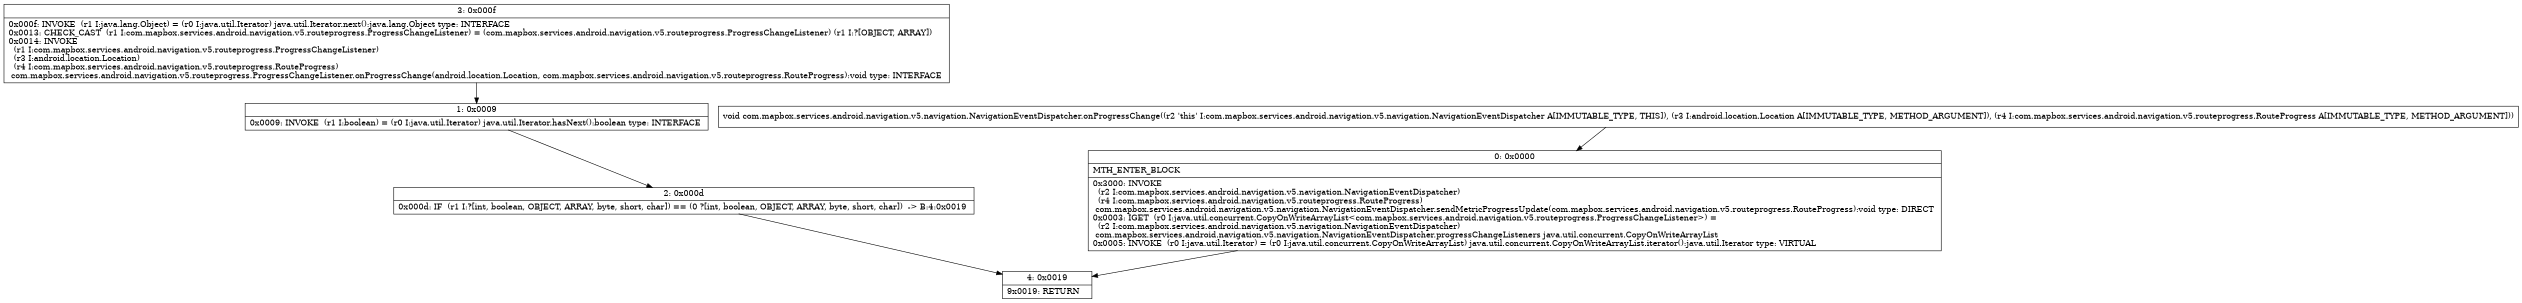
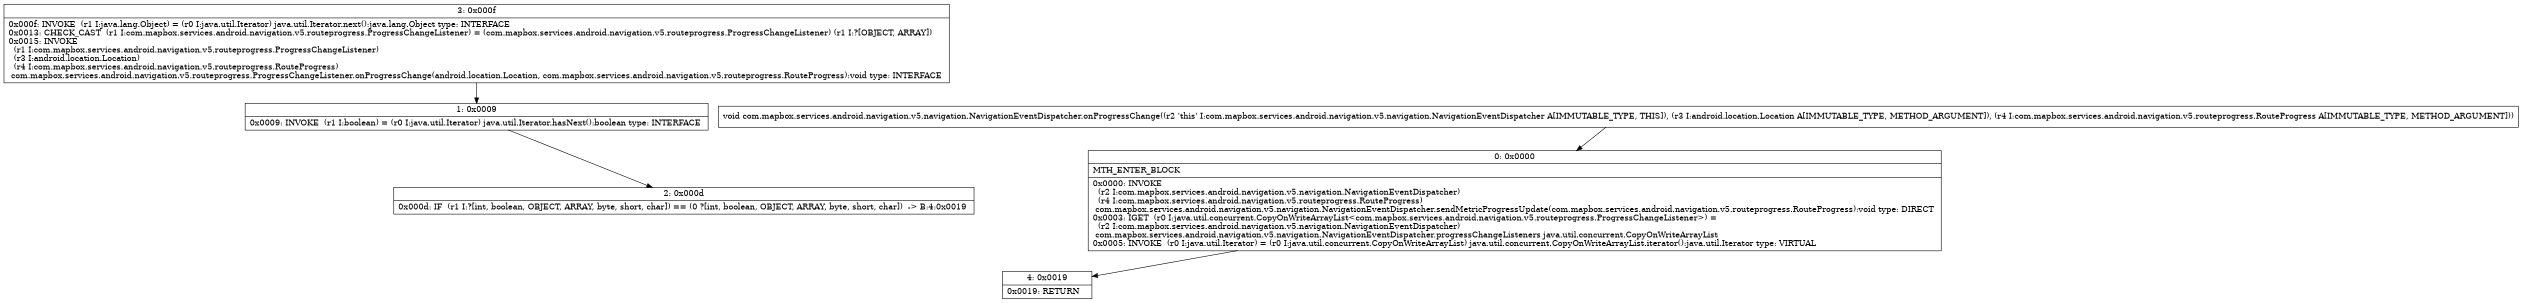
node "3: 0x000f": text "0x0014: INVOKE" -> "0x0015: INVOKE"
node "0: 0x0000": text "0x3000: INVOKE" -> "0x0000: INVOKE"
edge "2: 0x000d" -> "4: 0x0019": removed
node "4: 0x0019": text "9x0019: RETURN" -> "0x0019: RETURN"
